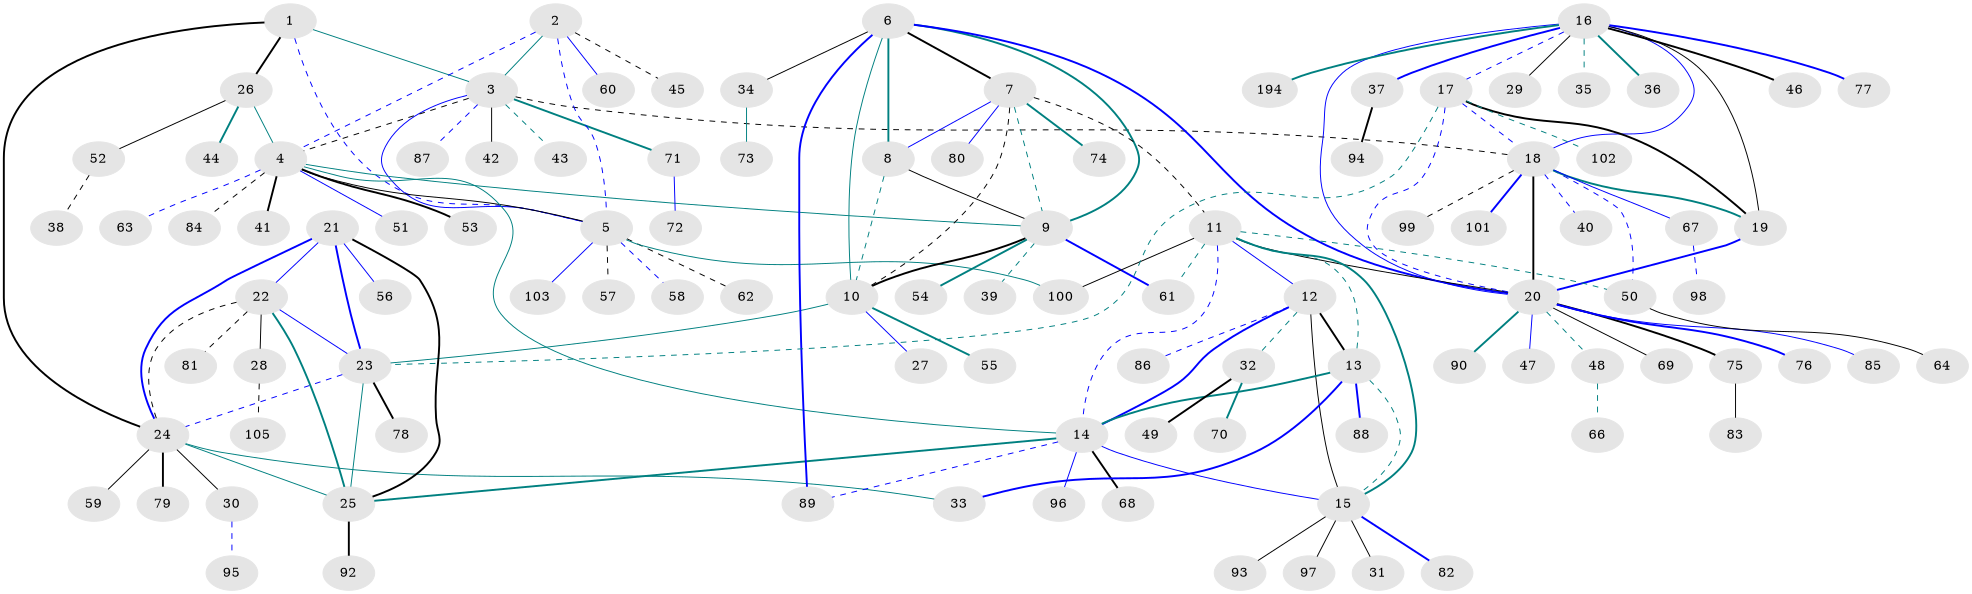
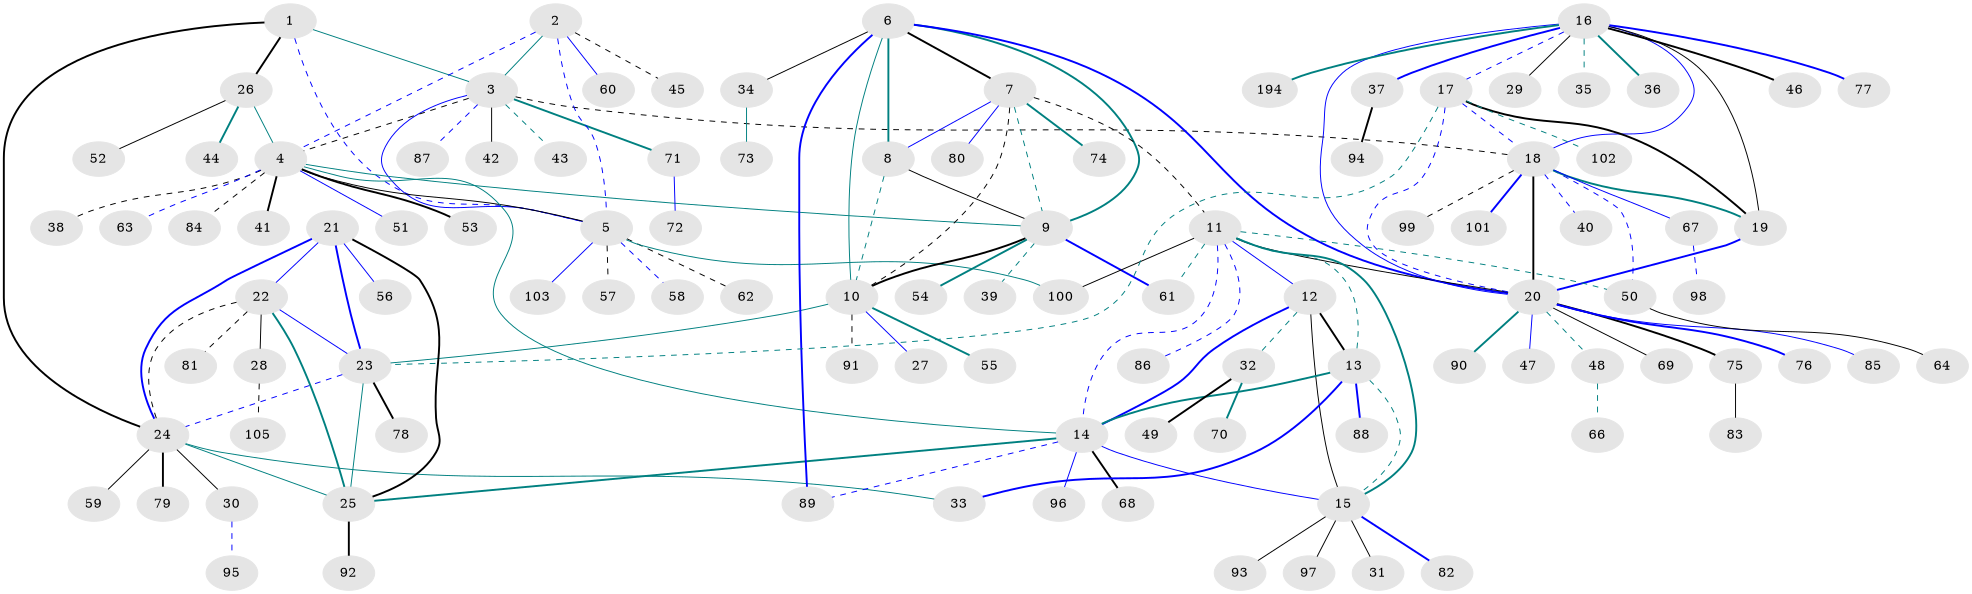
edge "52" -- "38": now "4" -- "38"
edge "12" -- "86": now "11" -- "86"
node "91": added
